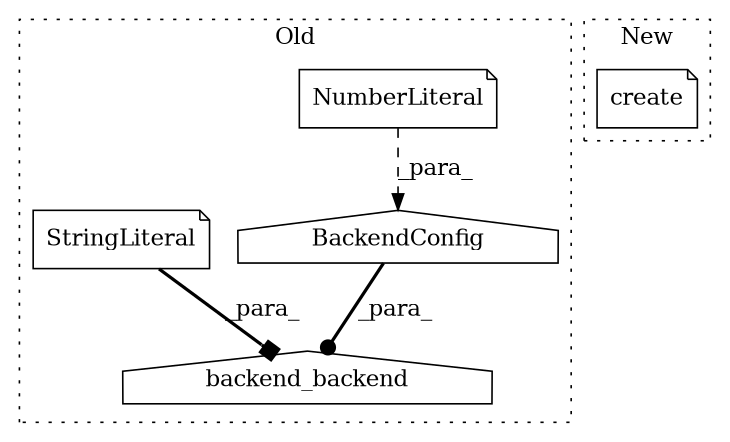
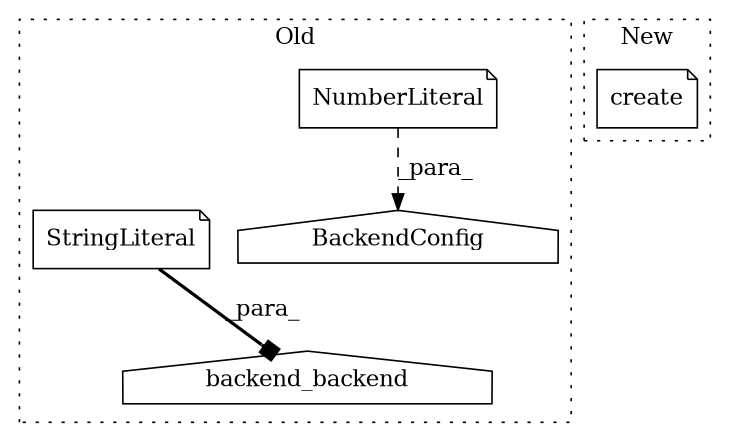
edge "BackendConfig" -> "backend_backend": removed, label "_para_"
